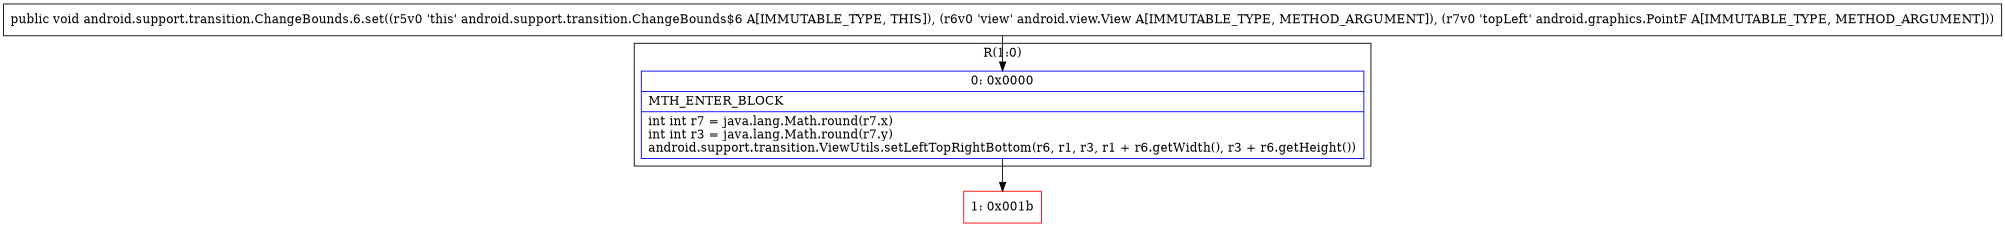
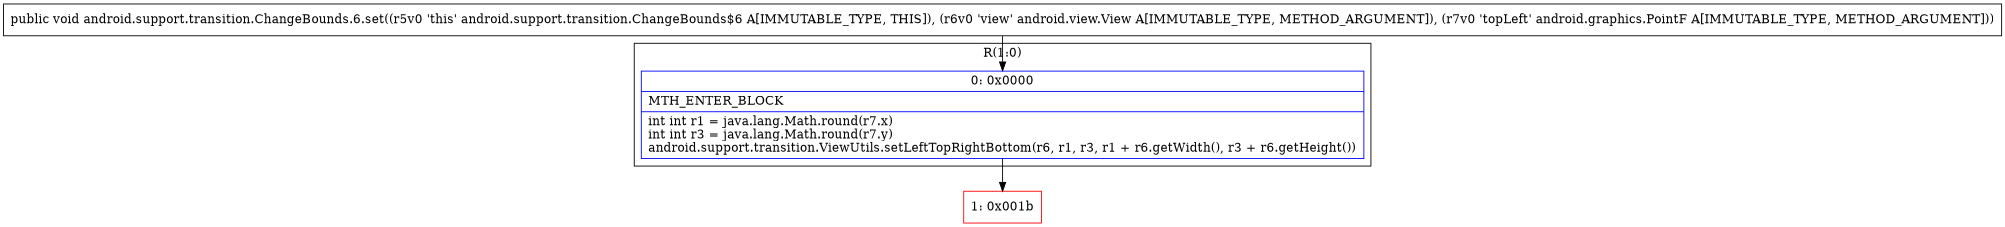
node "0: 0x0000": text "int int r7 = java.lang.Math.round(r7.x)" -> "int int r1 = java.lang.Math.round(r7.x)"
